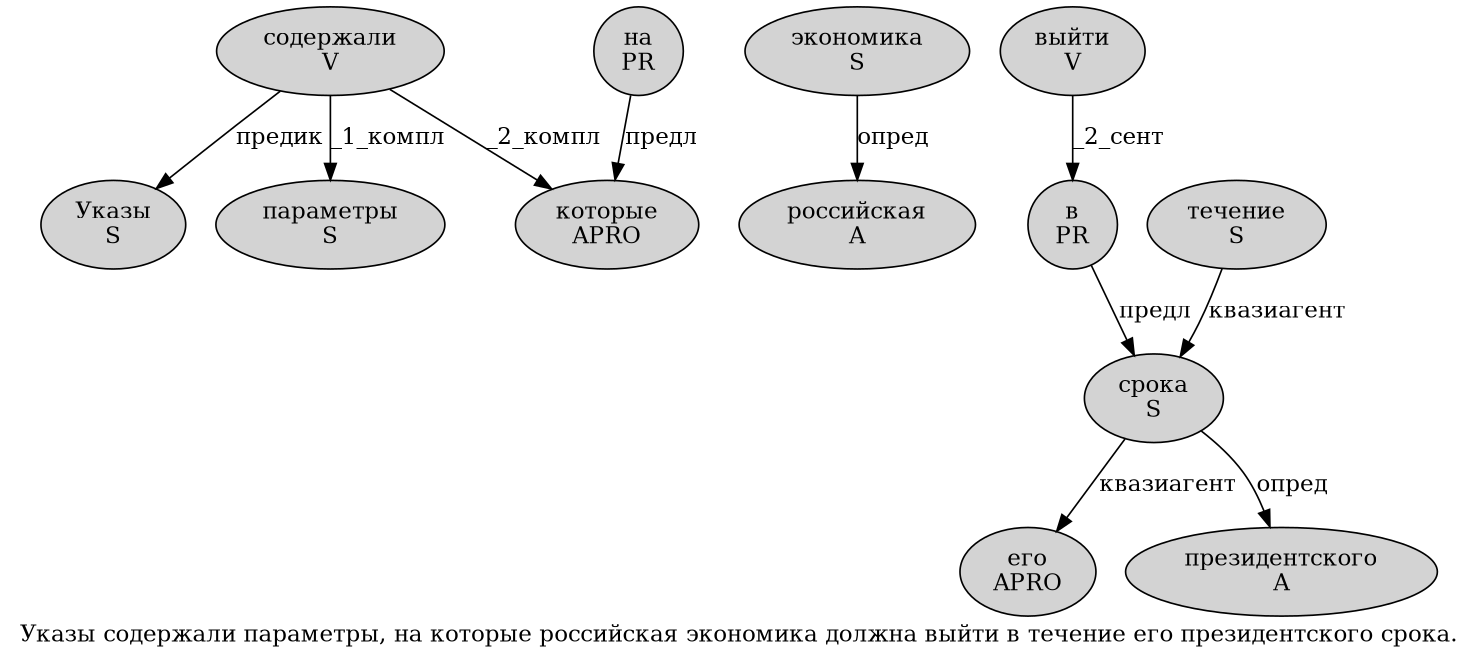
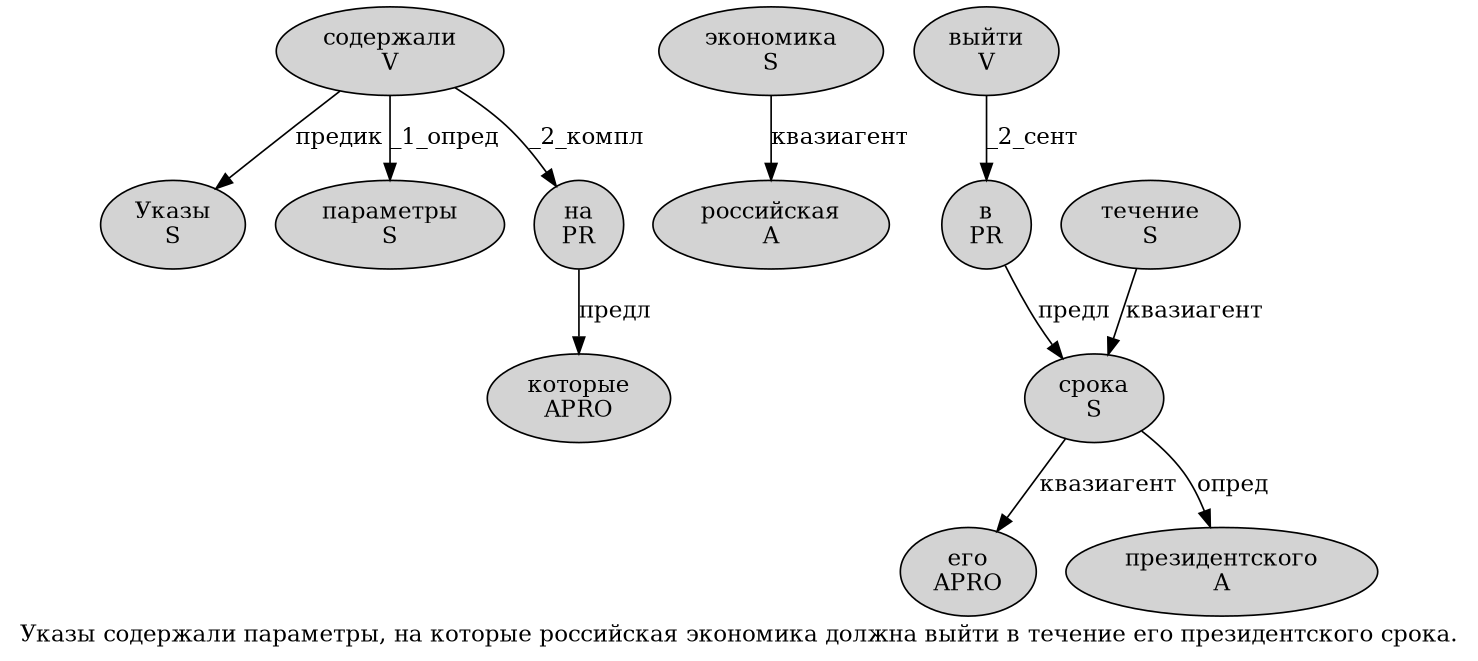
edge "содержали V" -> "которые APRO": now "содержали V" -> "на PR"
edge "содержали V" -> "параметры S": label "_1_компл" -> "_1_опред"
edge "экономика S" -> "российская A": label "опред" -> "квазиагент"
